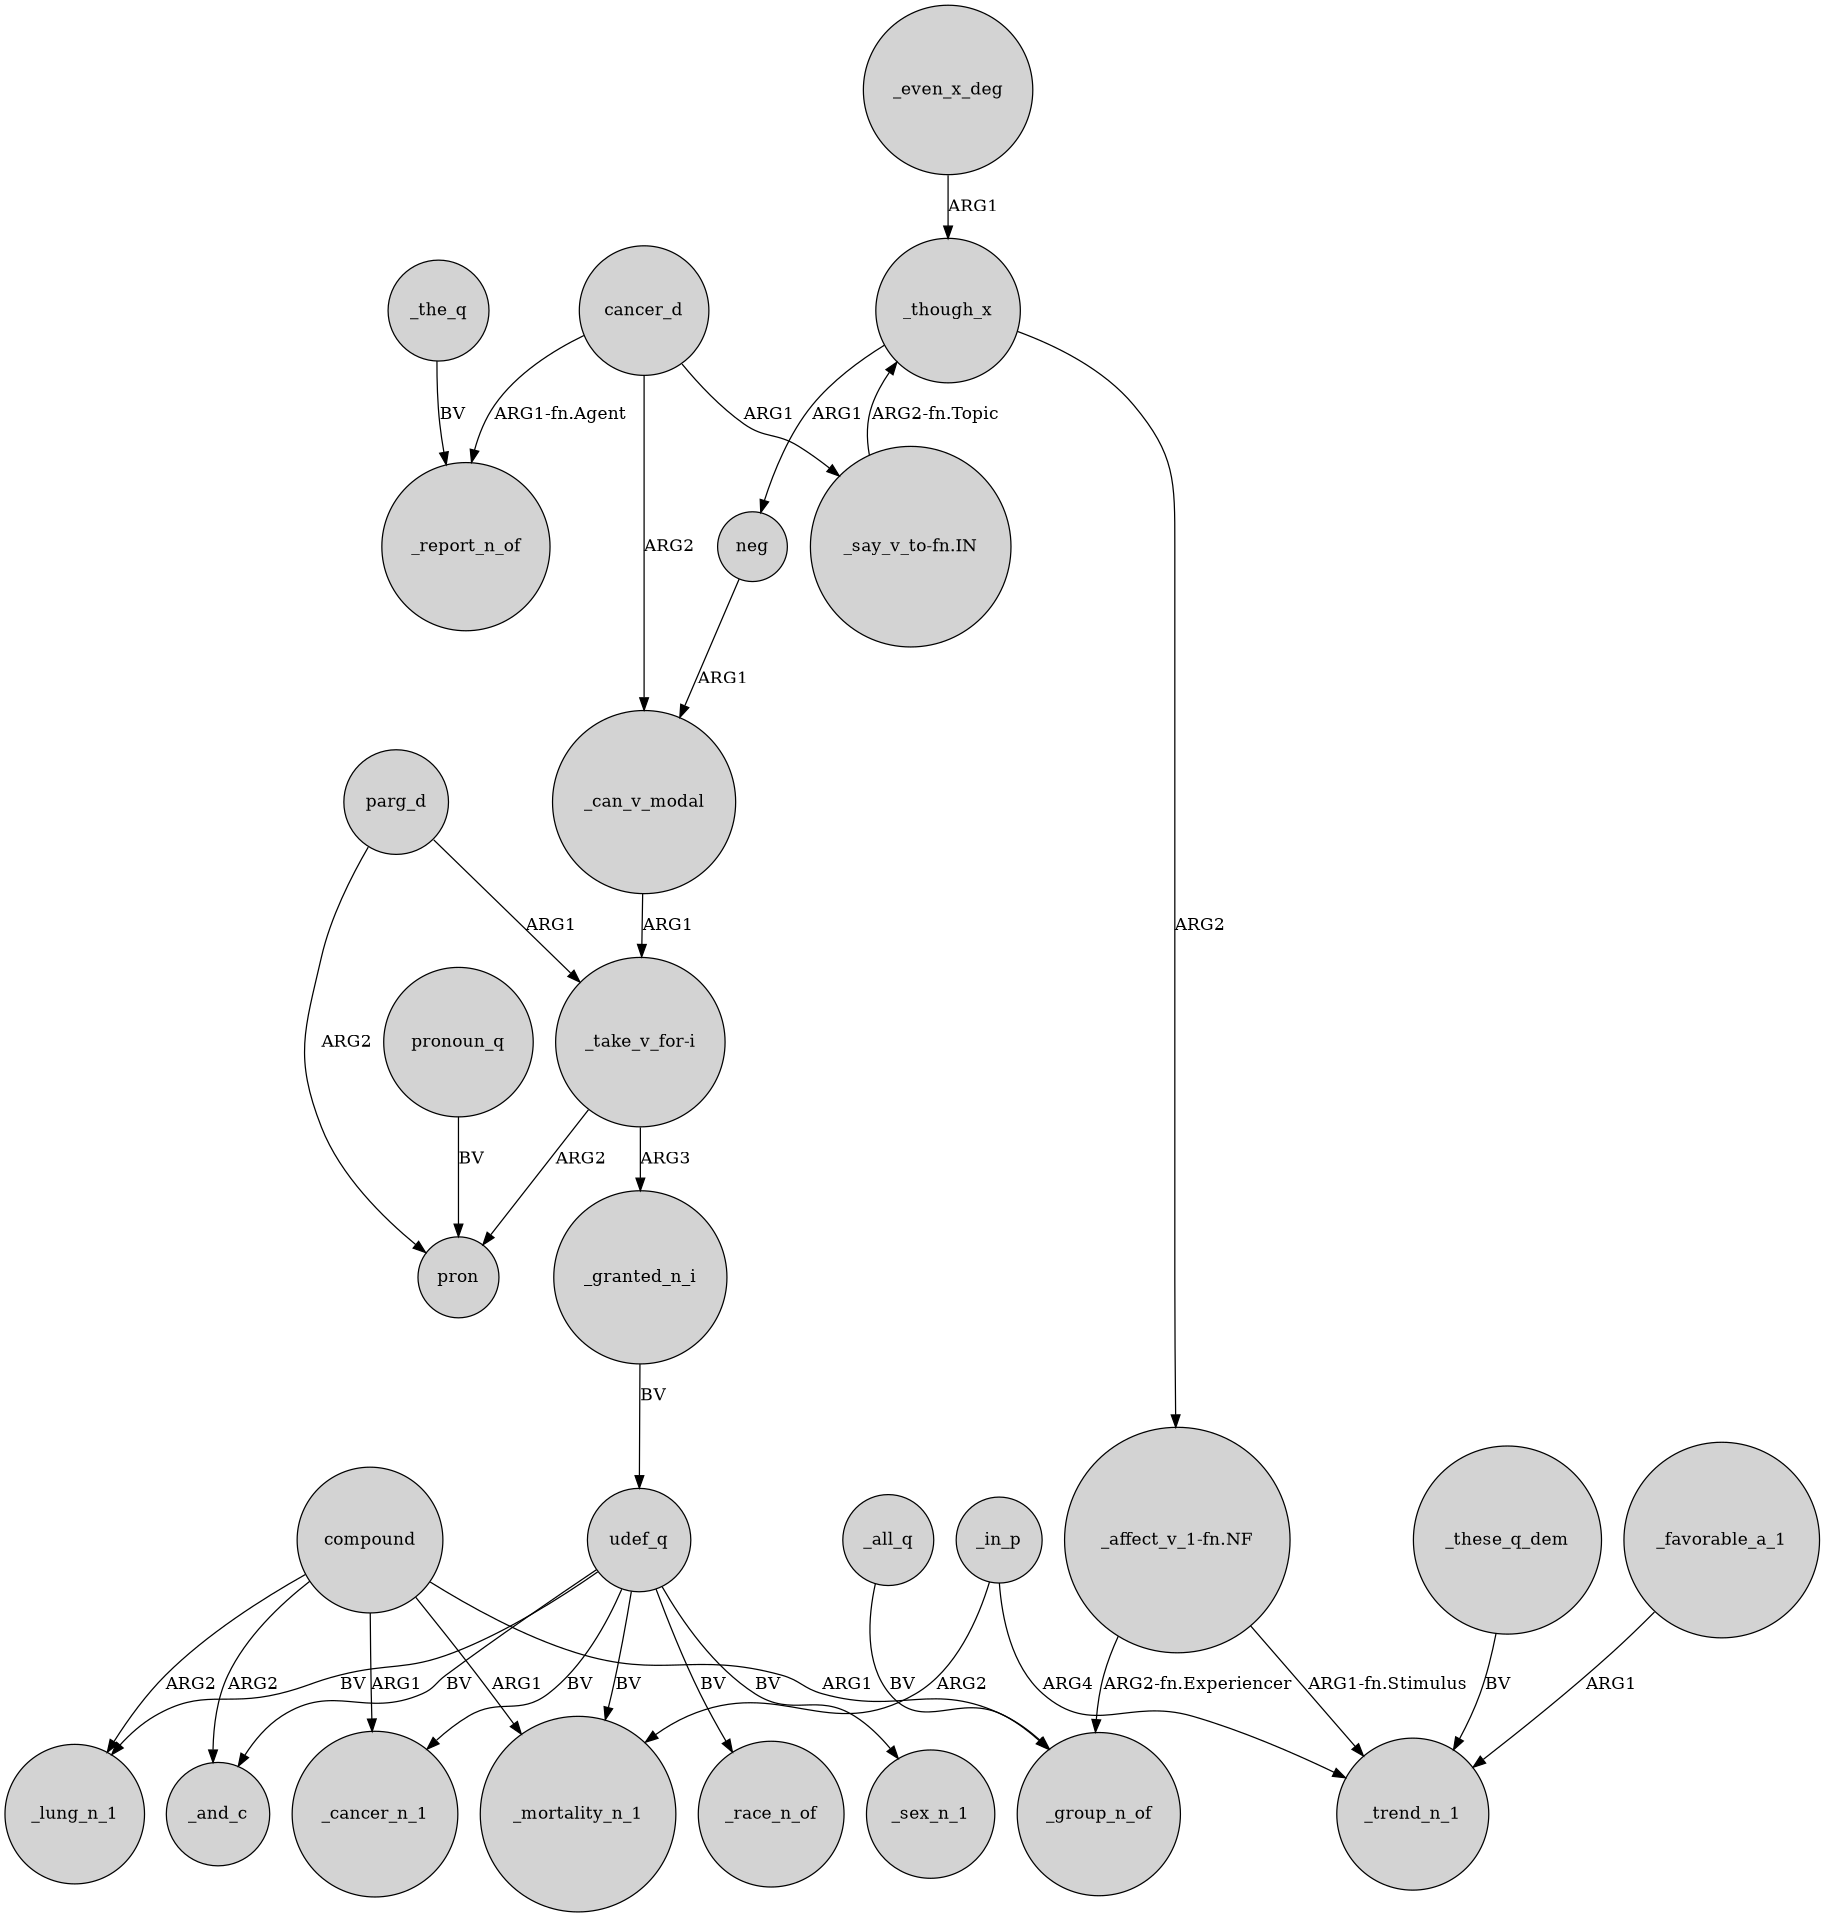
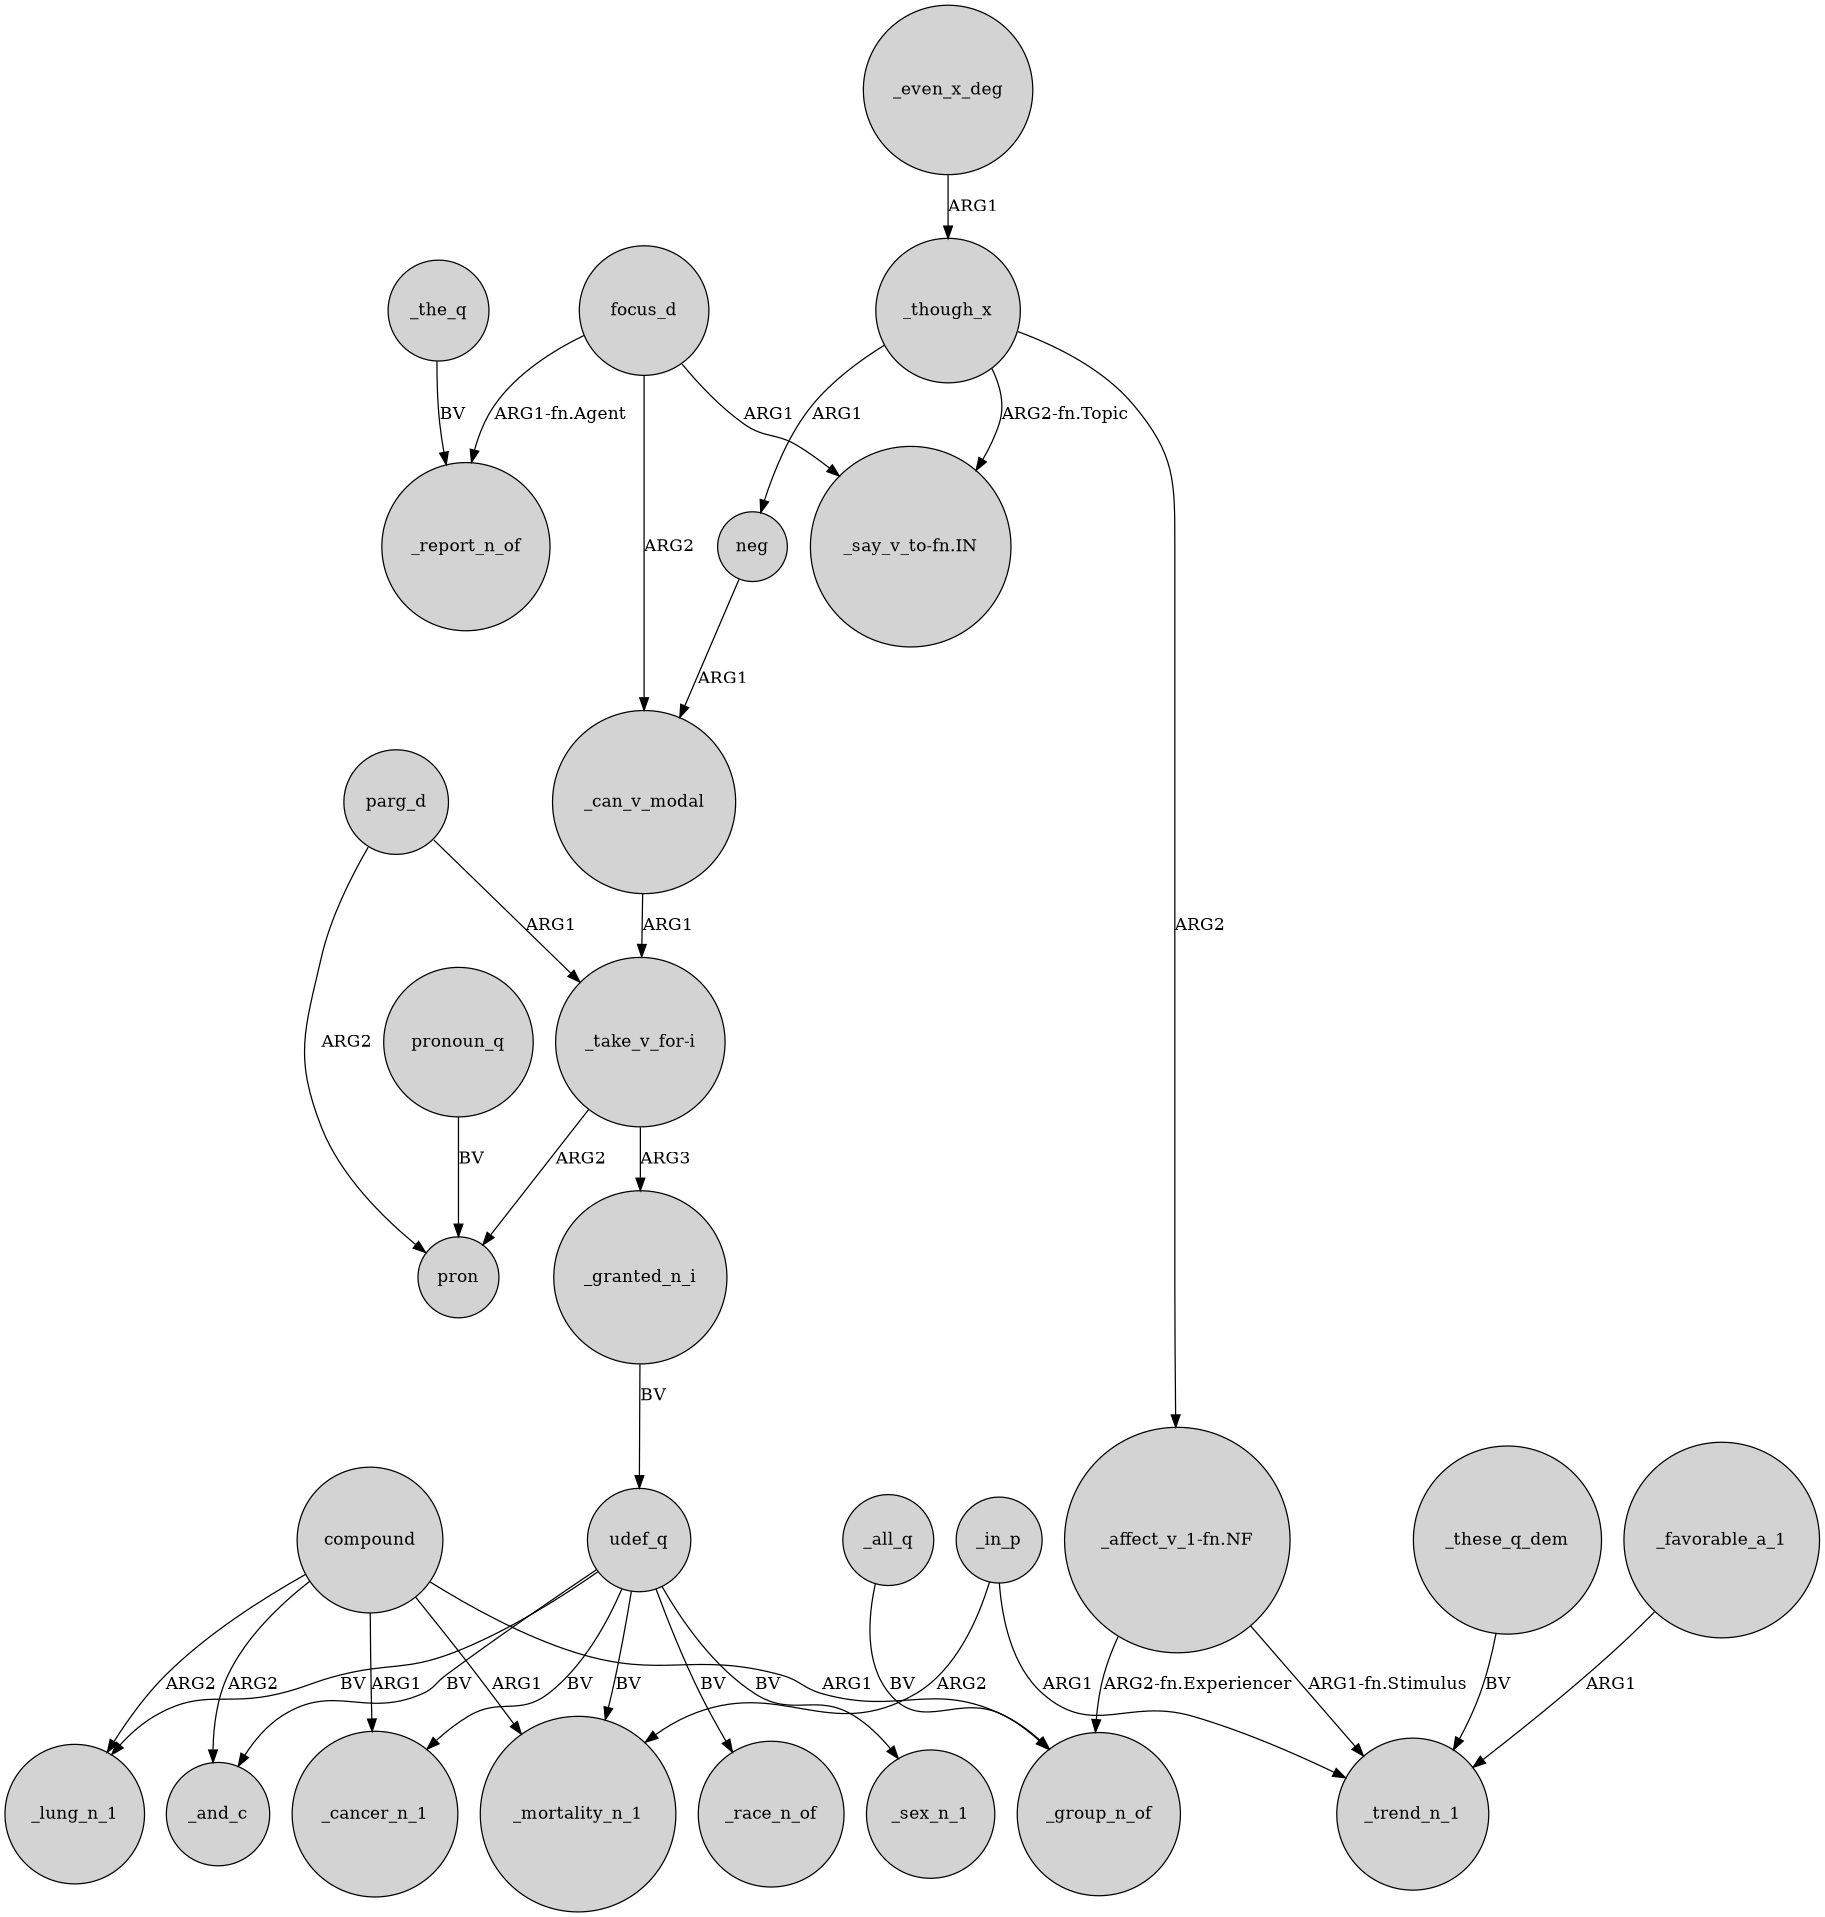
node "cancer_d": label "cancer_d" -> "focus_d"
edge "_say_v_to-fn.IN" -> "_though_x": reversed
edge "_in_p" -> "_trend_n_1": label "ARG4" -> "ARG1"
